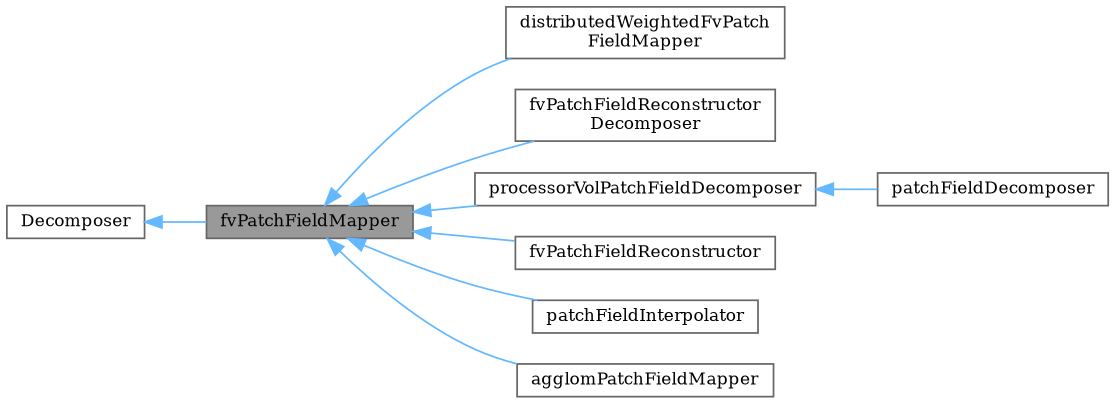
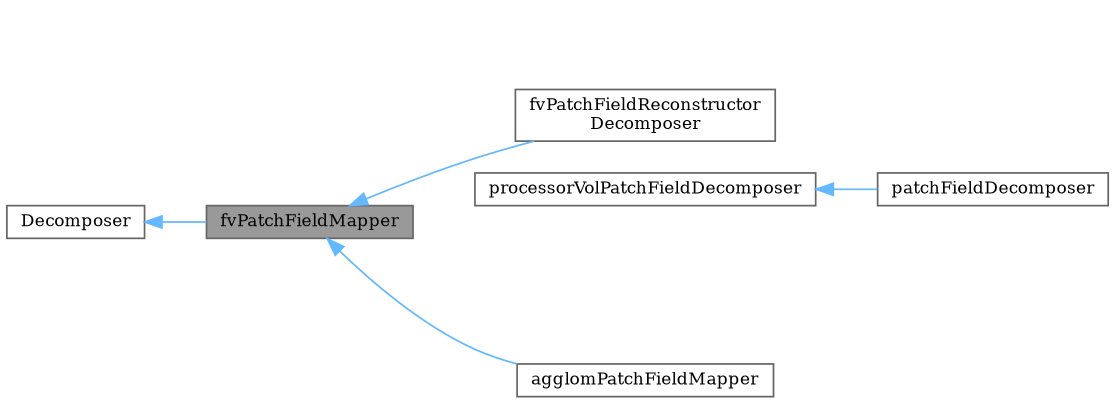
node "distributedWeightedFvPatch FieldMapper": removed
edge "processorVolPatchFieldDecomposer" -> "fvPatchFieldMapper": removed
node "fvPatchFieldReconstructor": removed
node "patchFieldInterpolator": removed
